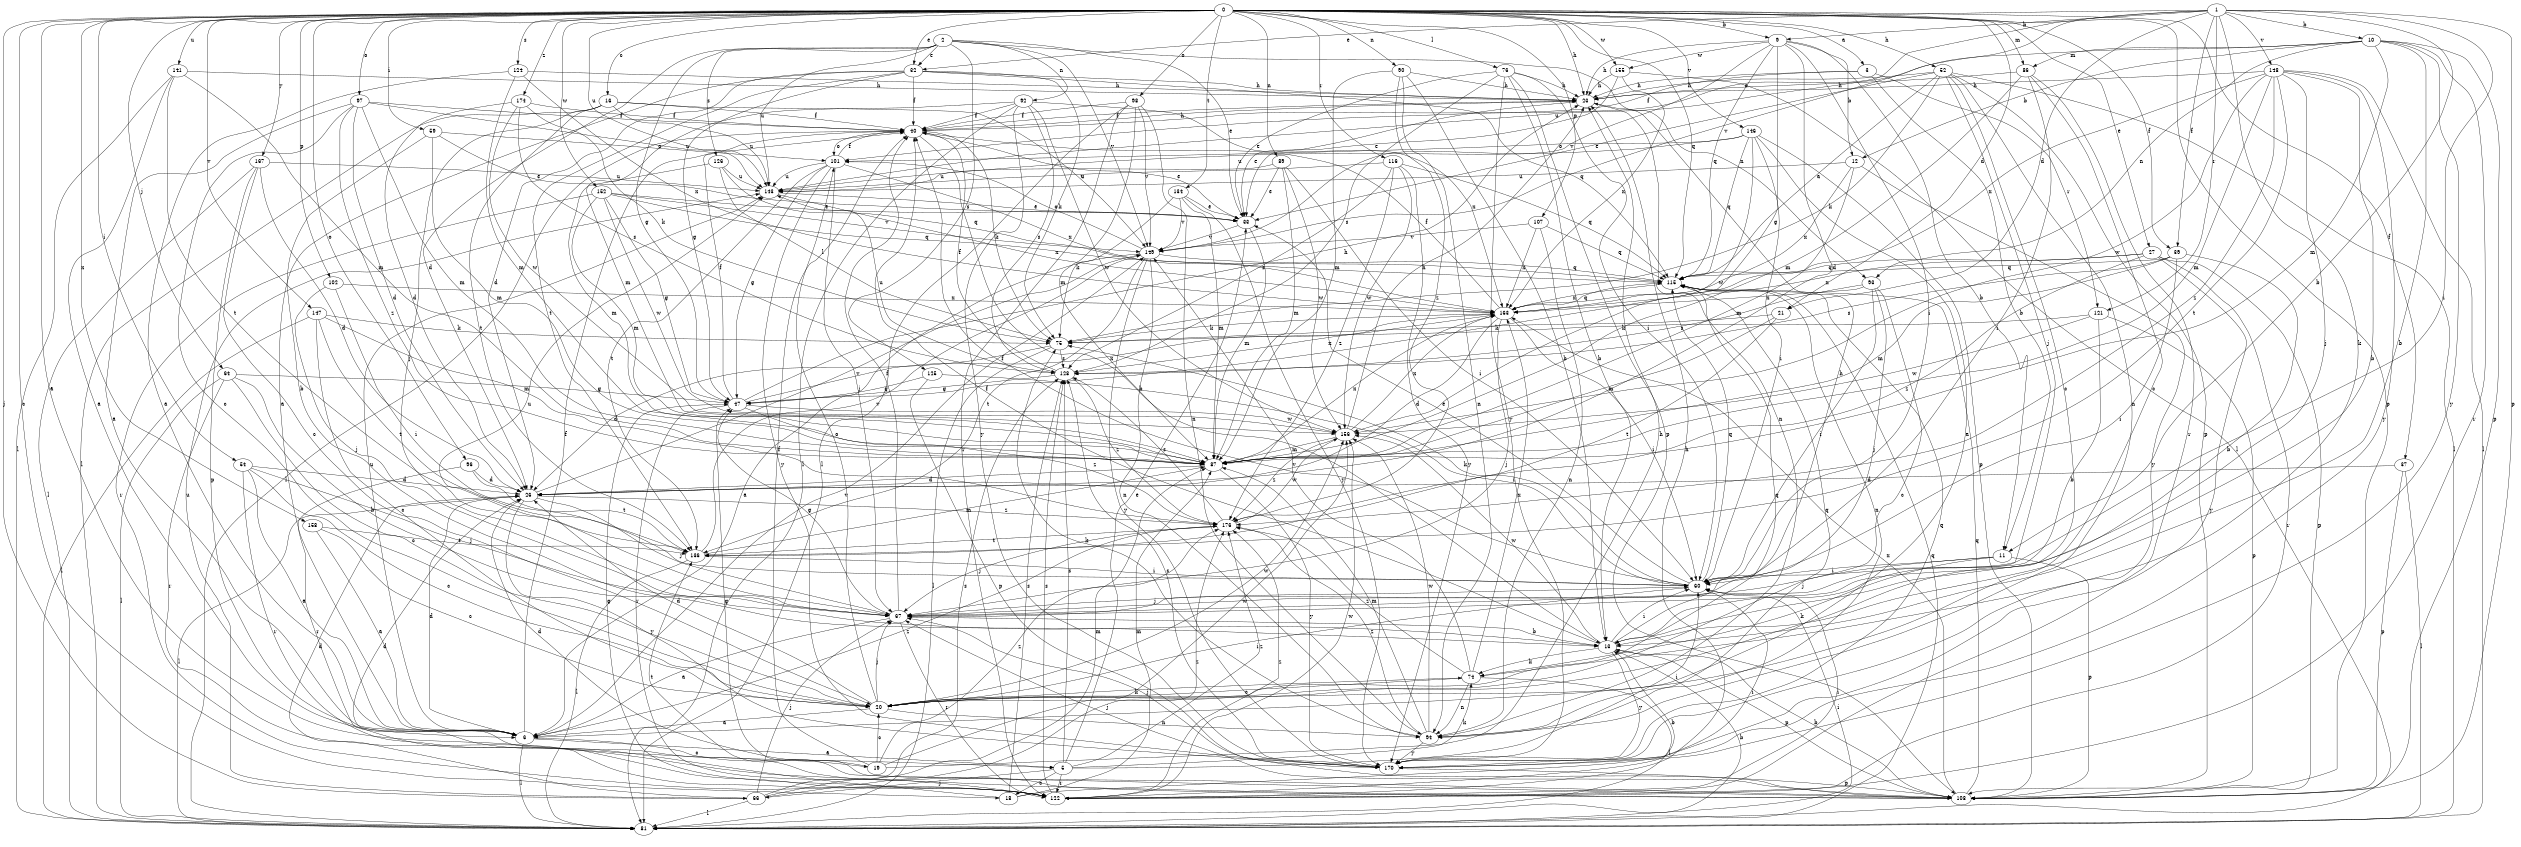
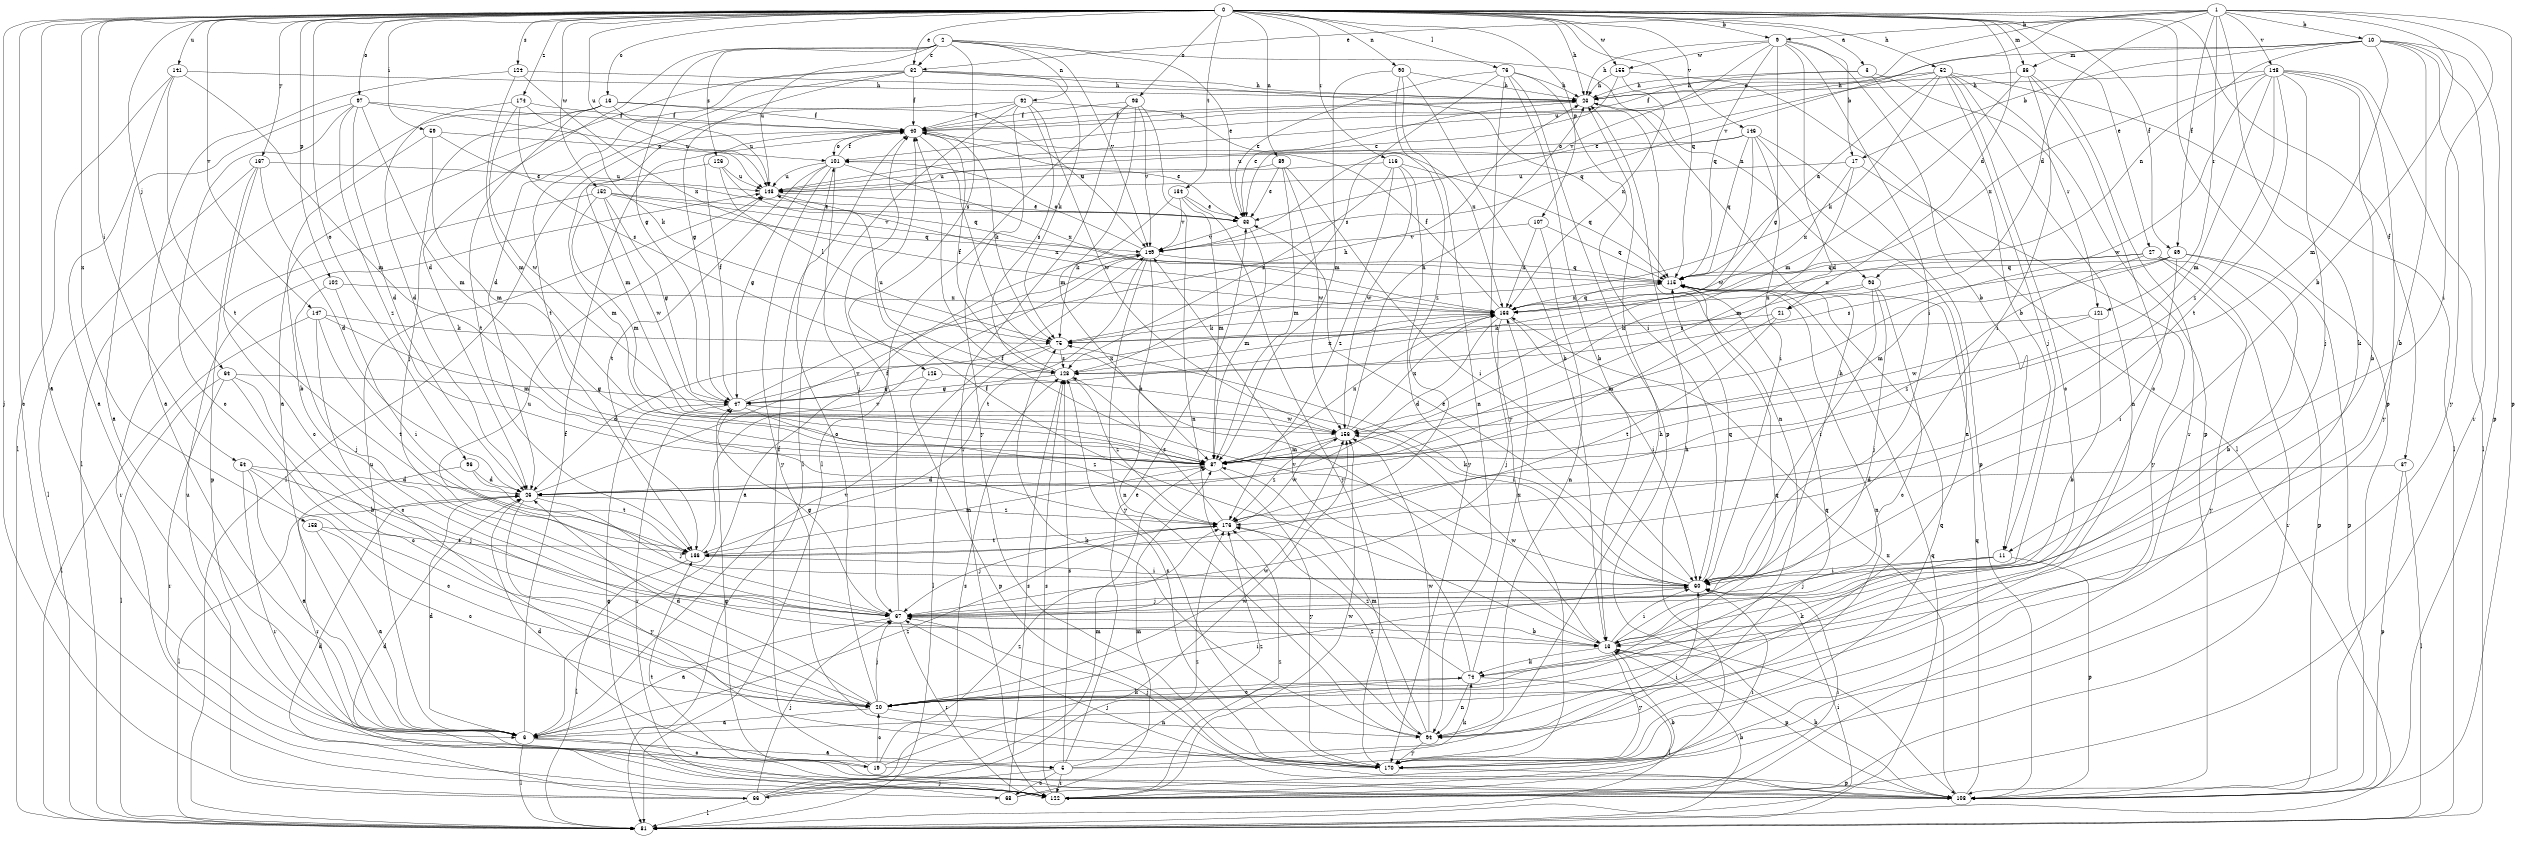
node "12": label "12" -> "17"
edge "121" -> "108": now "39" -> "108"
node "18": label "18" -> "68"
